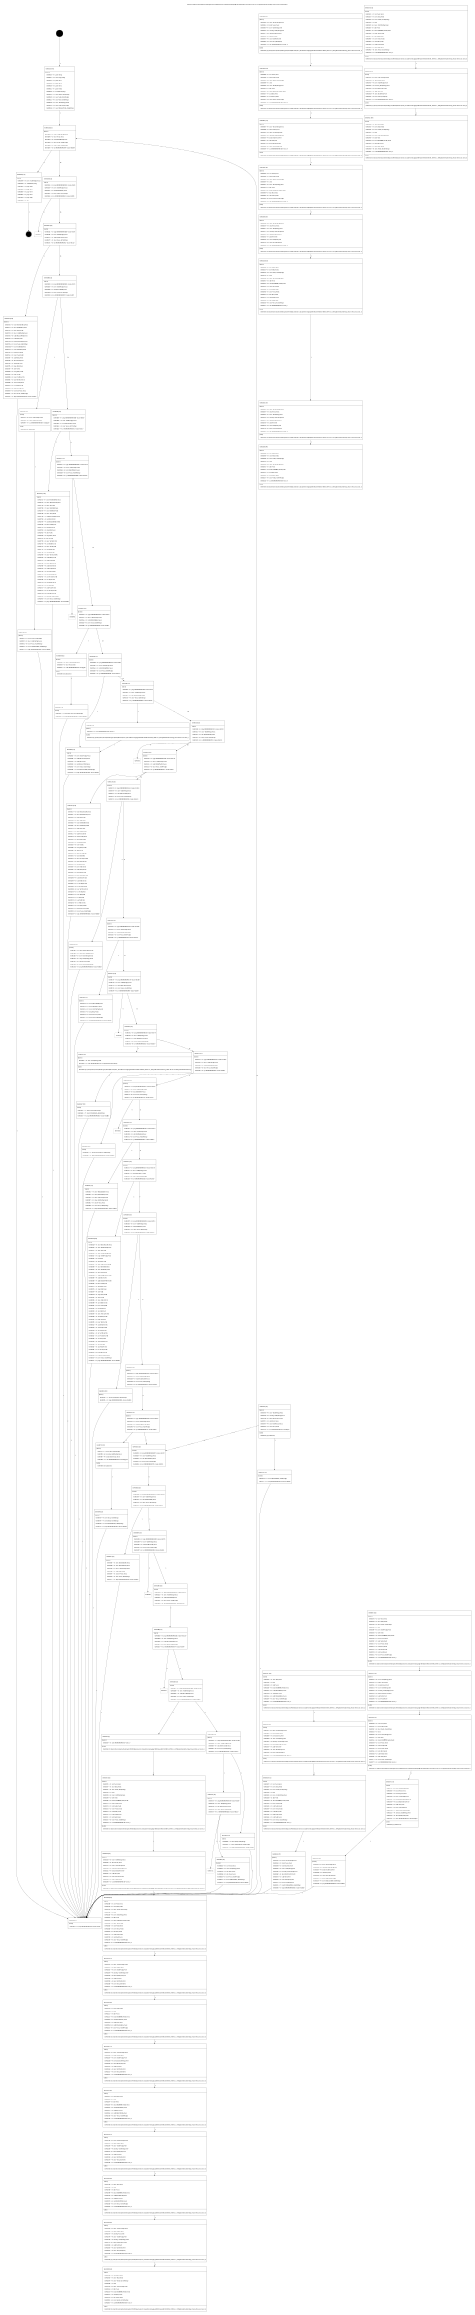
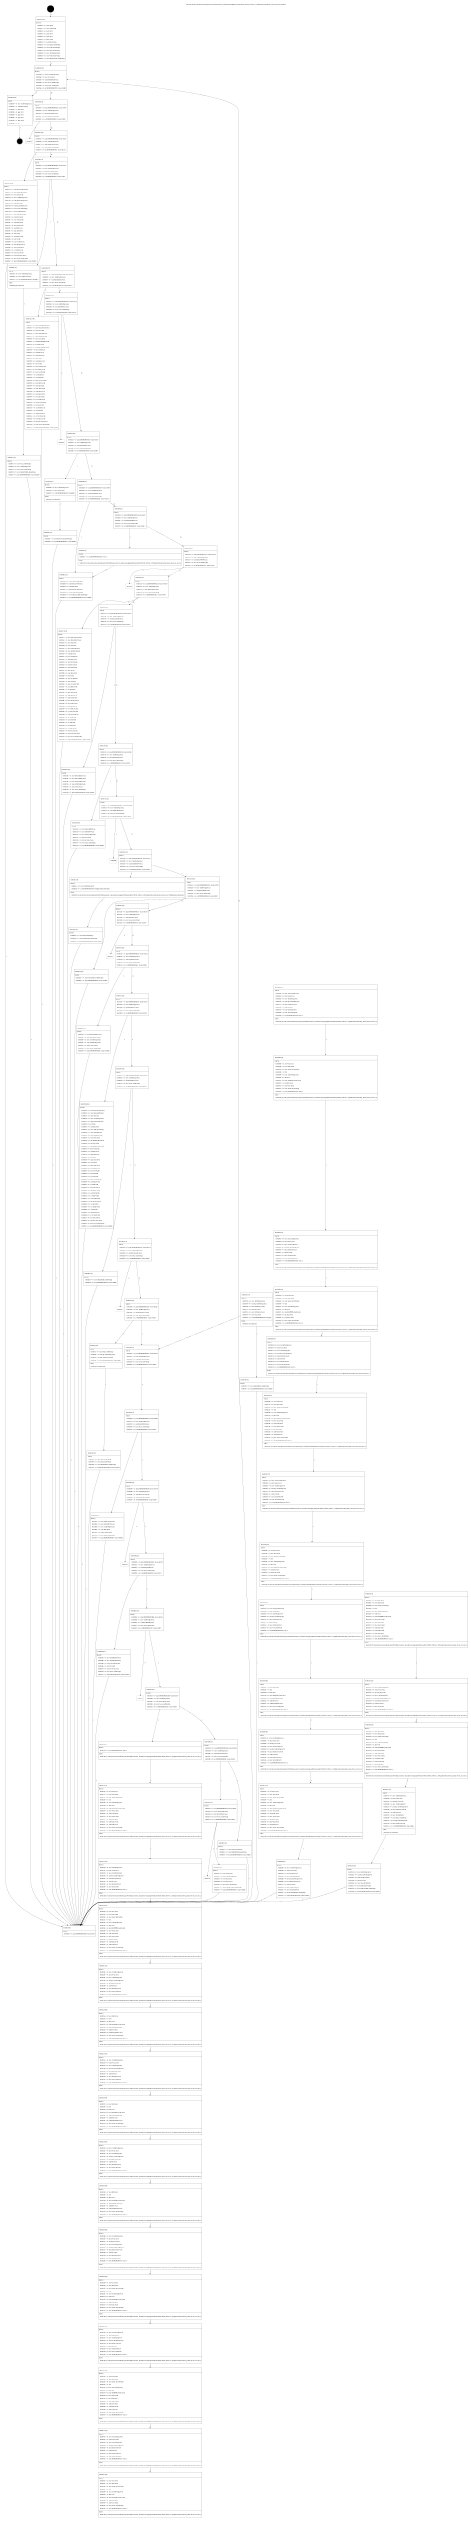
node "0x4028a3": added
node "0x4025b2 [37]": added
node "0x4020d1 [27]": added
node "0x4023bc [37]": added
